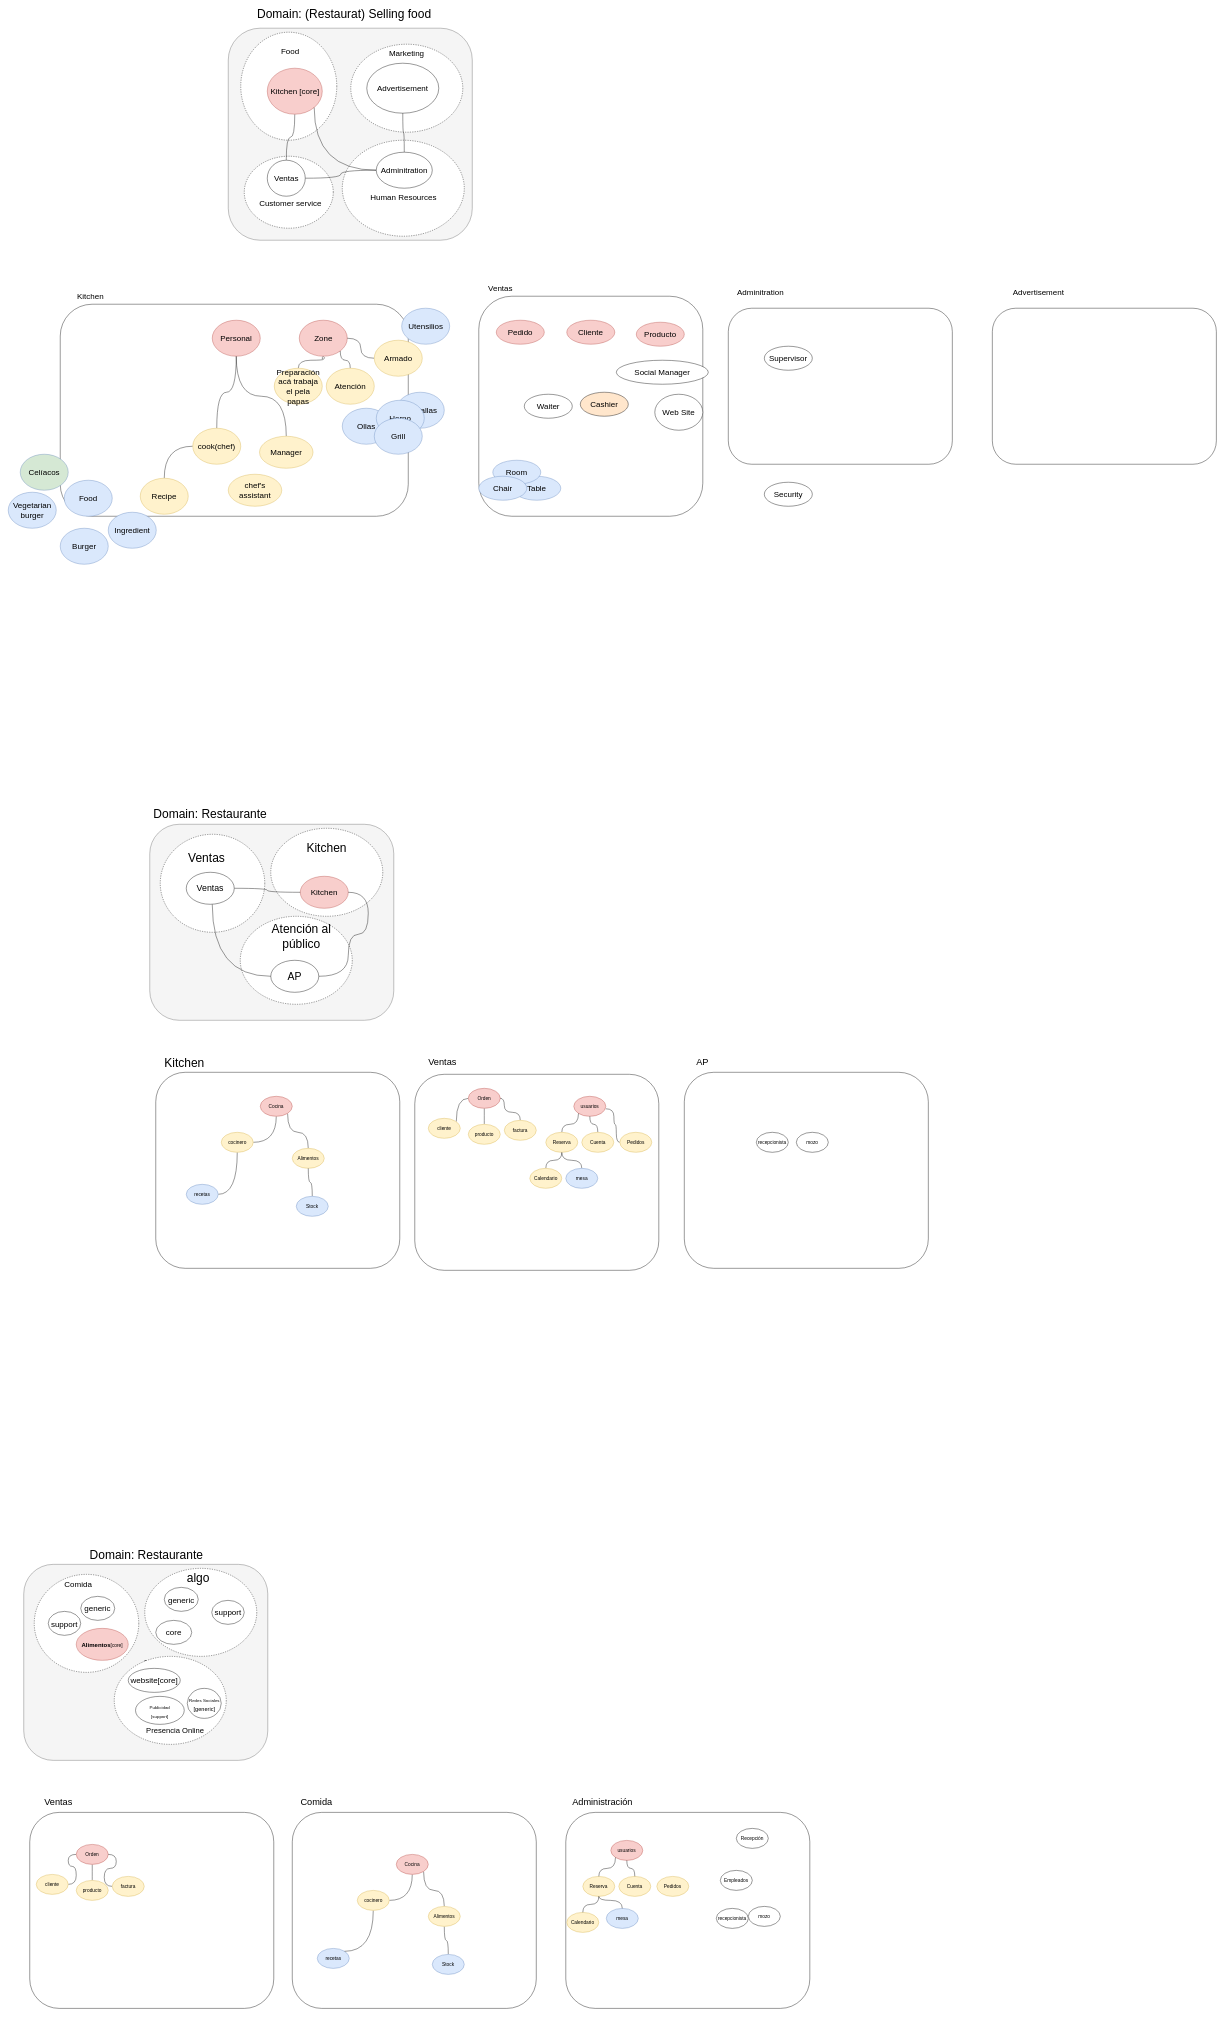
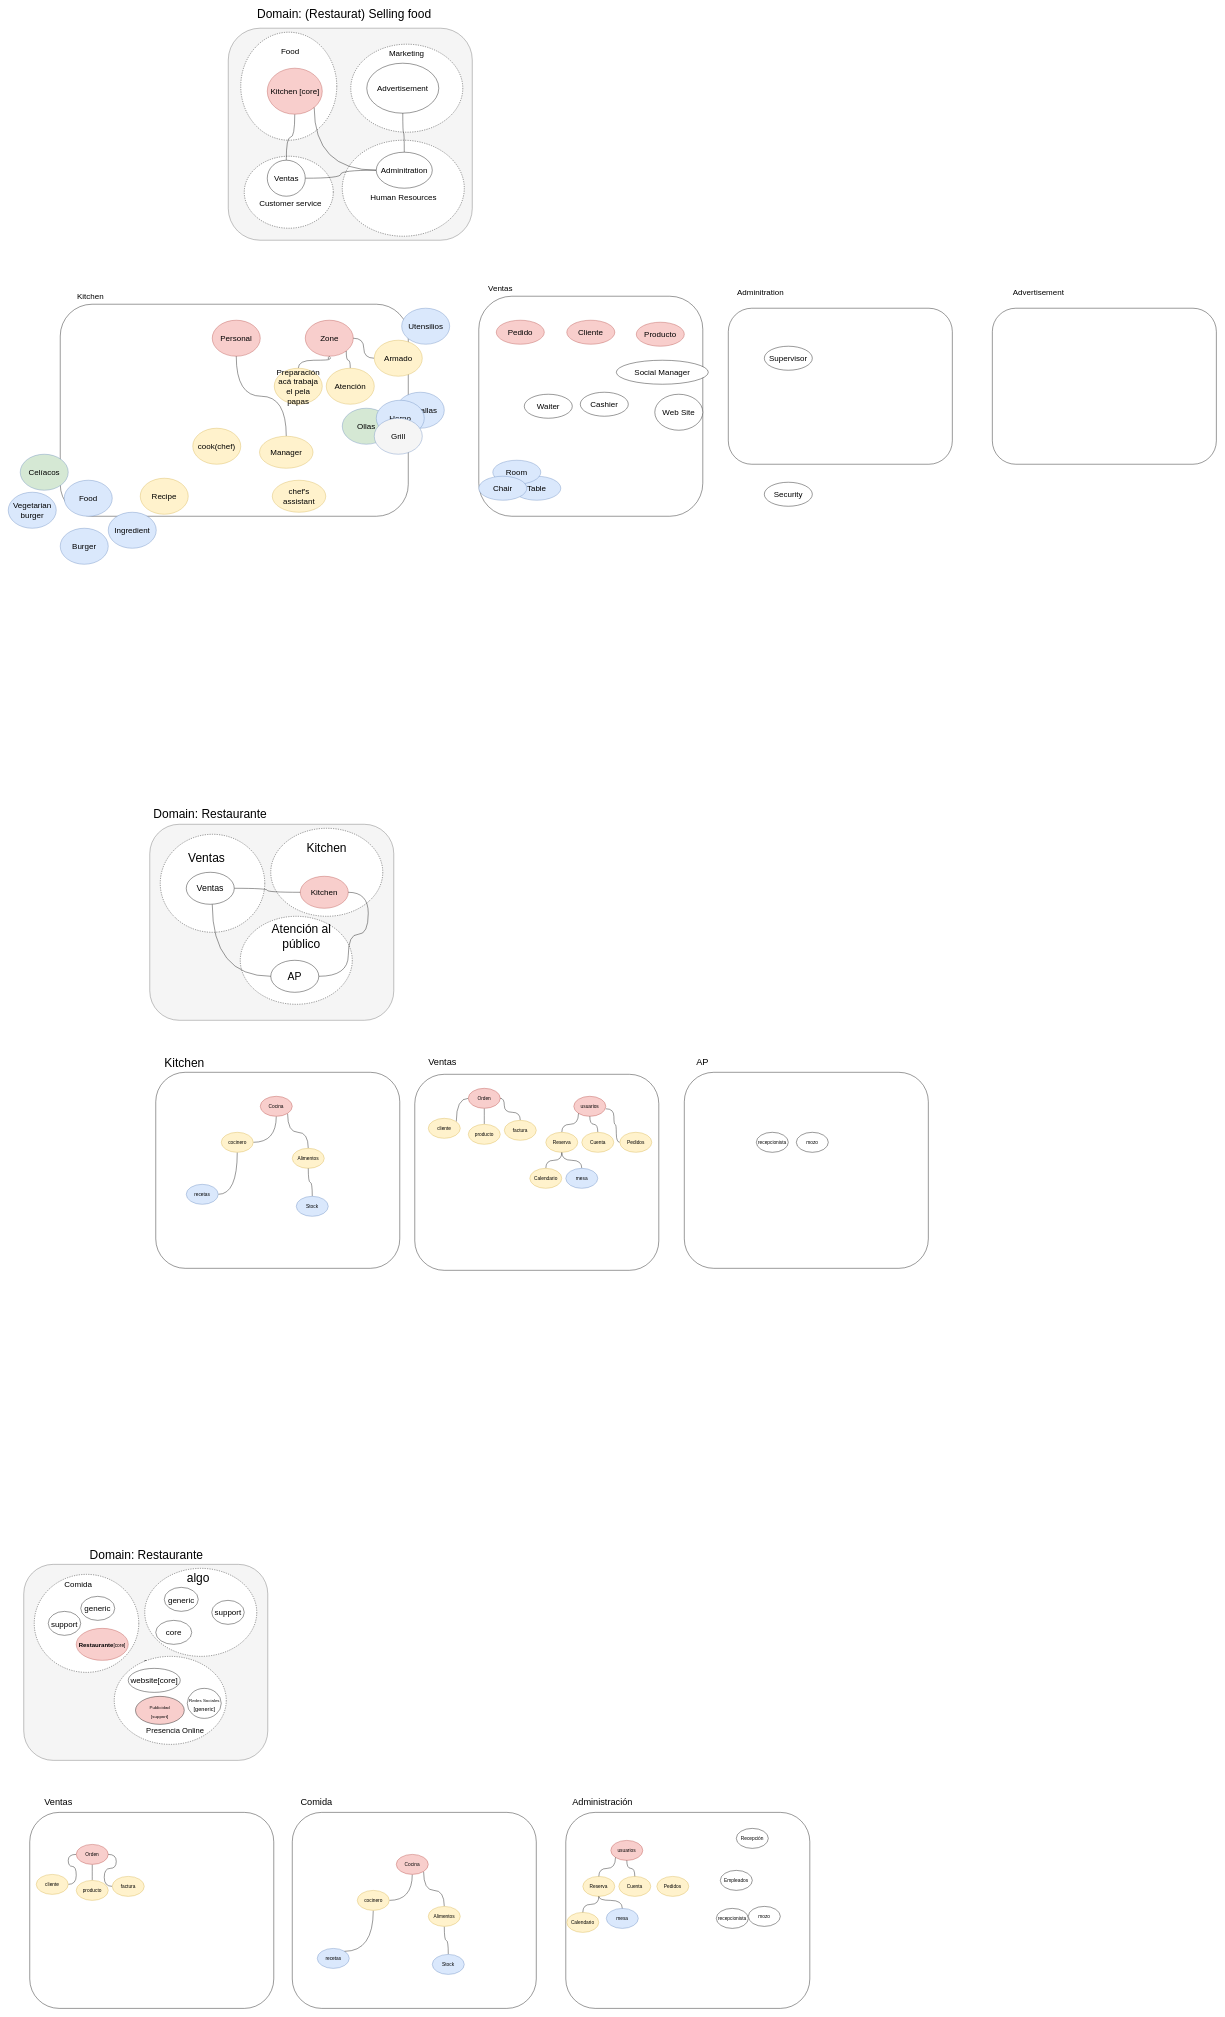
node "Zone": moved (323, 338) -> (329, 338)
edge "Personal" -- "cook(chef)": removed
node "Cashier": fillcolor #ffe6cc -> #ffffff
node "Ollas": fillcolor #dae8fc -> #d5e8d4
node "Grill": fillcolor #dae8fc -> #f5f5f5
edge "cook(chef)" -- "Recipe": removed
node "chef's assistant": moved (255, 490) -> (299, 496)
node "Alimentos[core]": label "Alimentos[core]" -> "Restaurante[core]"
node "Publicidad [support]": fillcolor #ffffff -> #f8cecc
